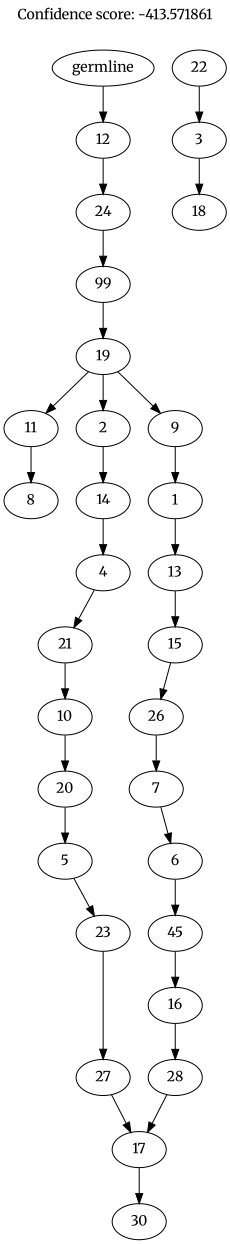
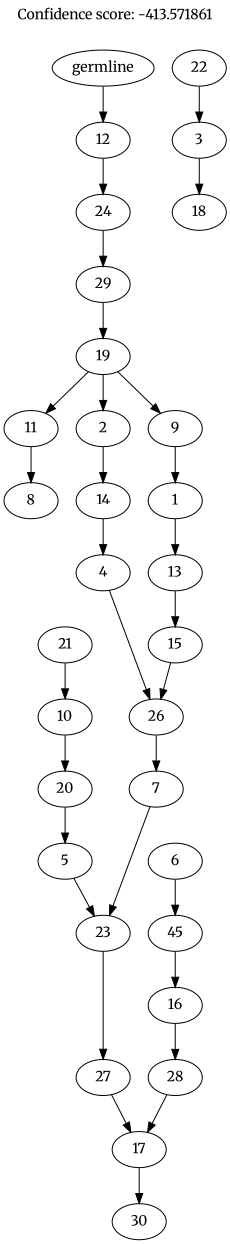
node "99": label "99" -> "29"
edge "4" -> "21": now "4" -> "26"
edge "7" -> "6": now "7" -> "23"
